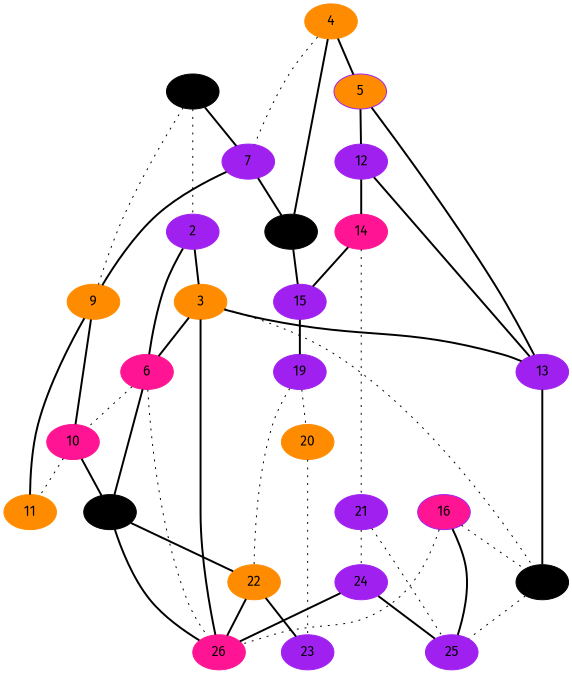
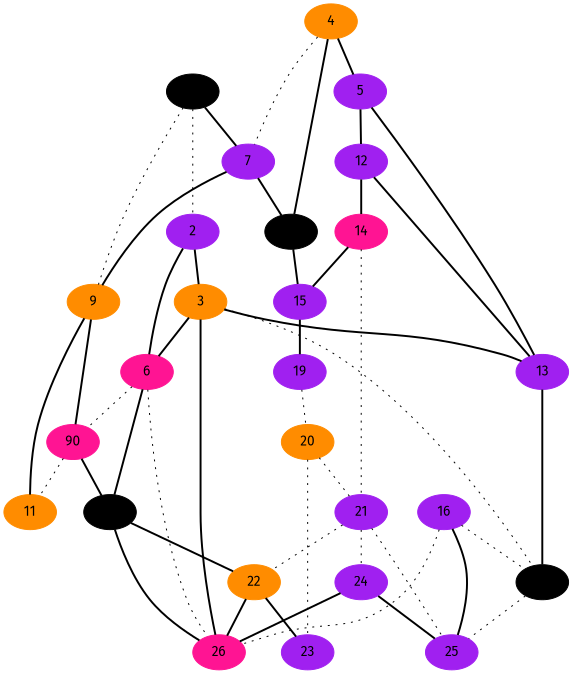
node "5": fillcolor darkorange -> purple
node "10": label "10" -> "90"
edge "19" -- "22": now "21" -- "22"
edge "20" -- "21": added
node "16": fillcolor deeppink -> purple
